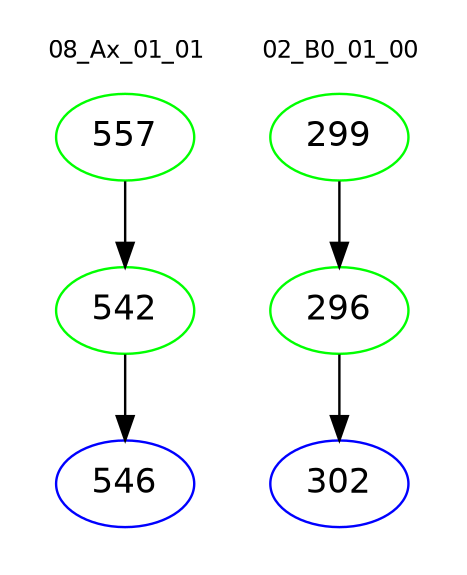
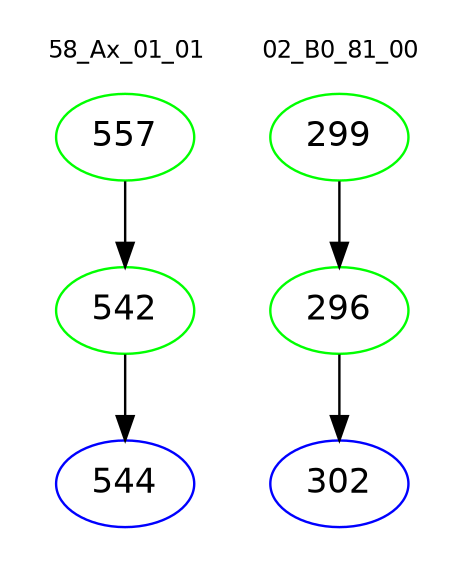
cluster "08_Ax_01_01": label "08_Ax_01_01" -> "58_Ax_01_01"
cluster "02_B0_01_00": label "02_B0_01_00" -> "02_B0_81_00"
node "546": label "546" -> "544"
